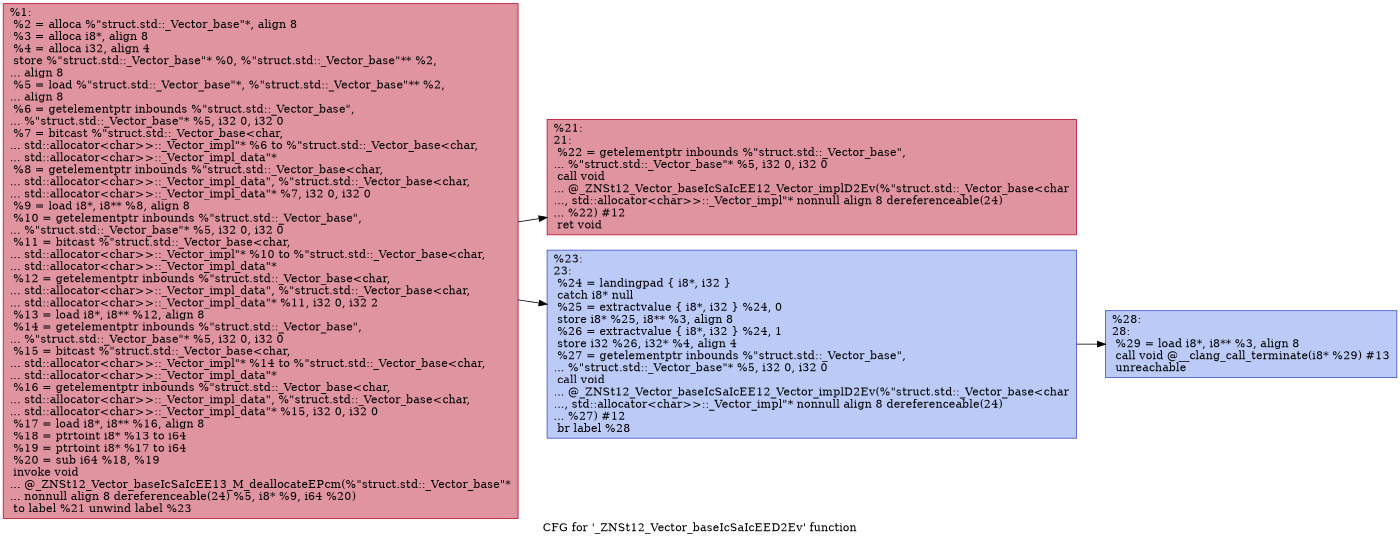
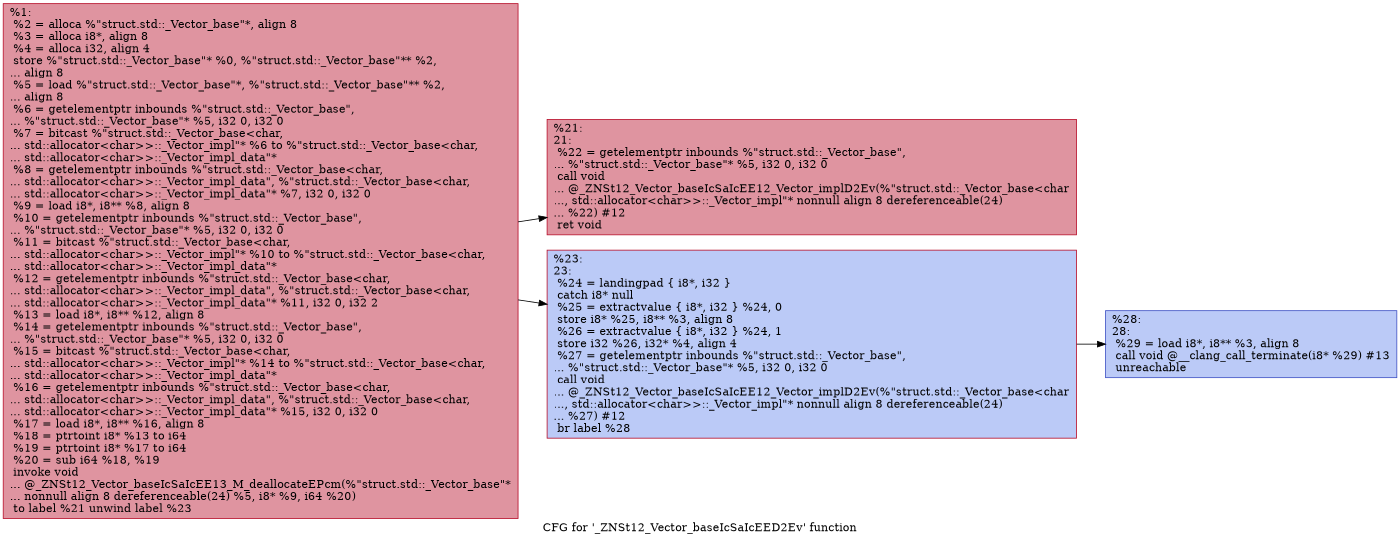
node "%23:": color #3d50c3ff -> #b70d28ff
